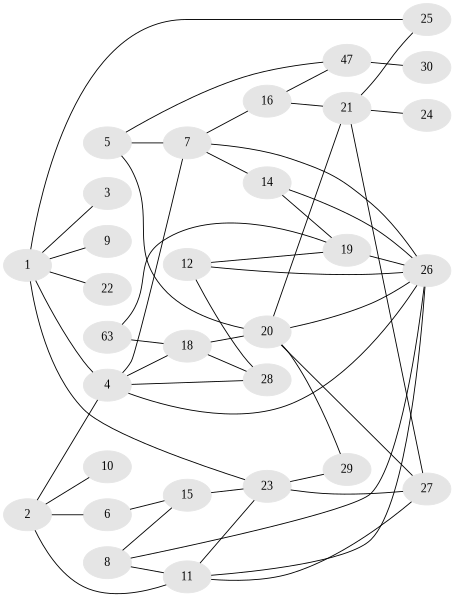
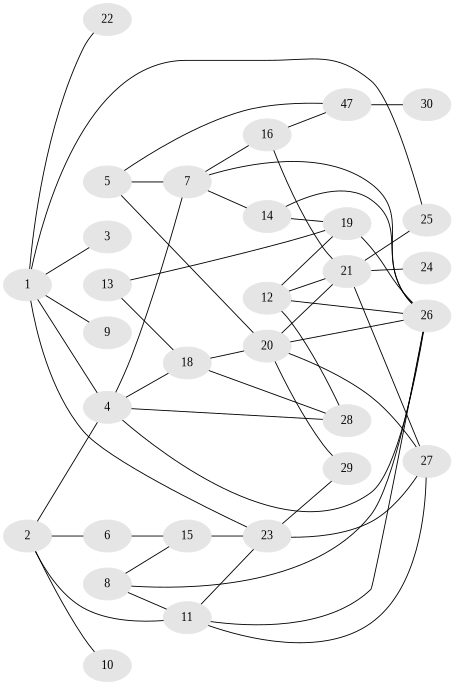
edge "21" -- "12": added
node "63": label "63" -> "13"
